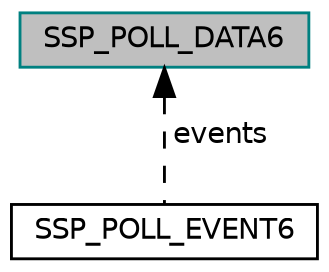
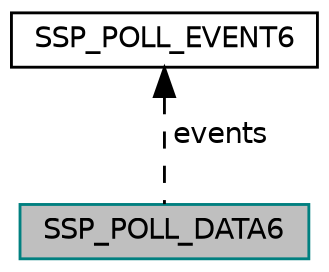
edge "SSP_POLL_EVENT6" -> "SSP_POLL_DATA6": reversed
